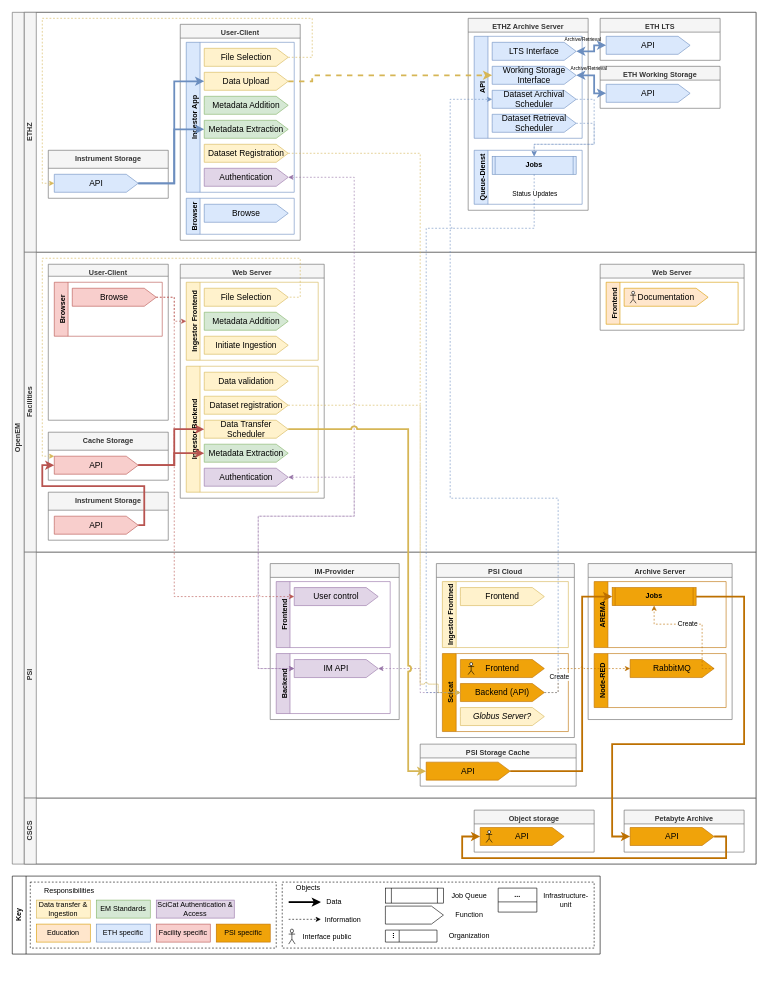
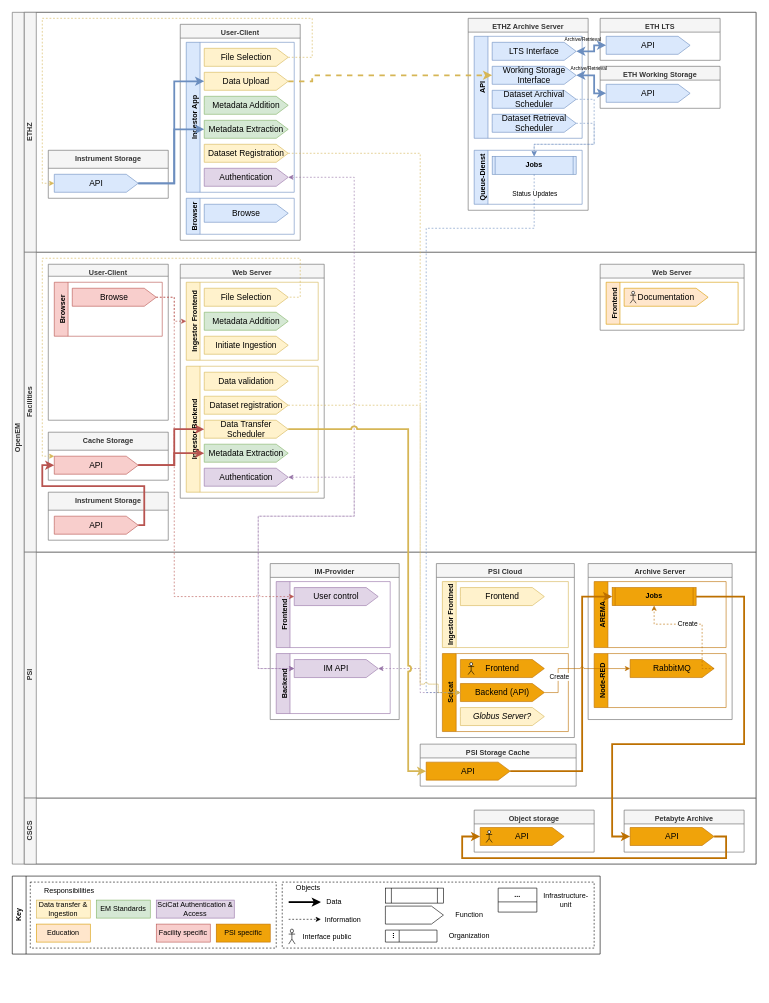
edge "Backend (API)" -> "Dataset Archival Scheduler": removed
edge "Backend (API)" -> "RabbitMQ": style dashed -> solid
node "Job Queue": removed
node "ETH specific": removed
